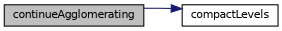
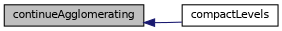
edge "continueAgglomerating" -> "compactLevels": reversed
